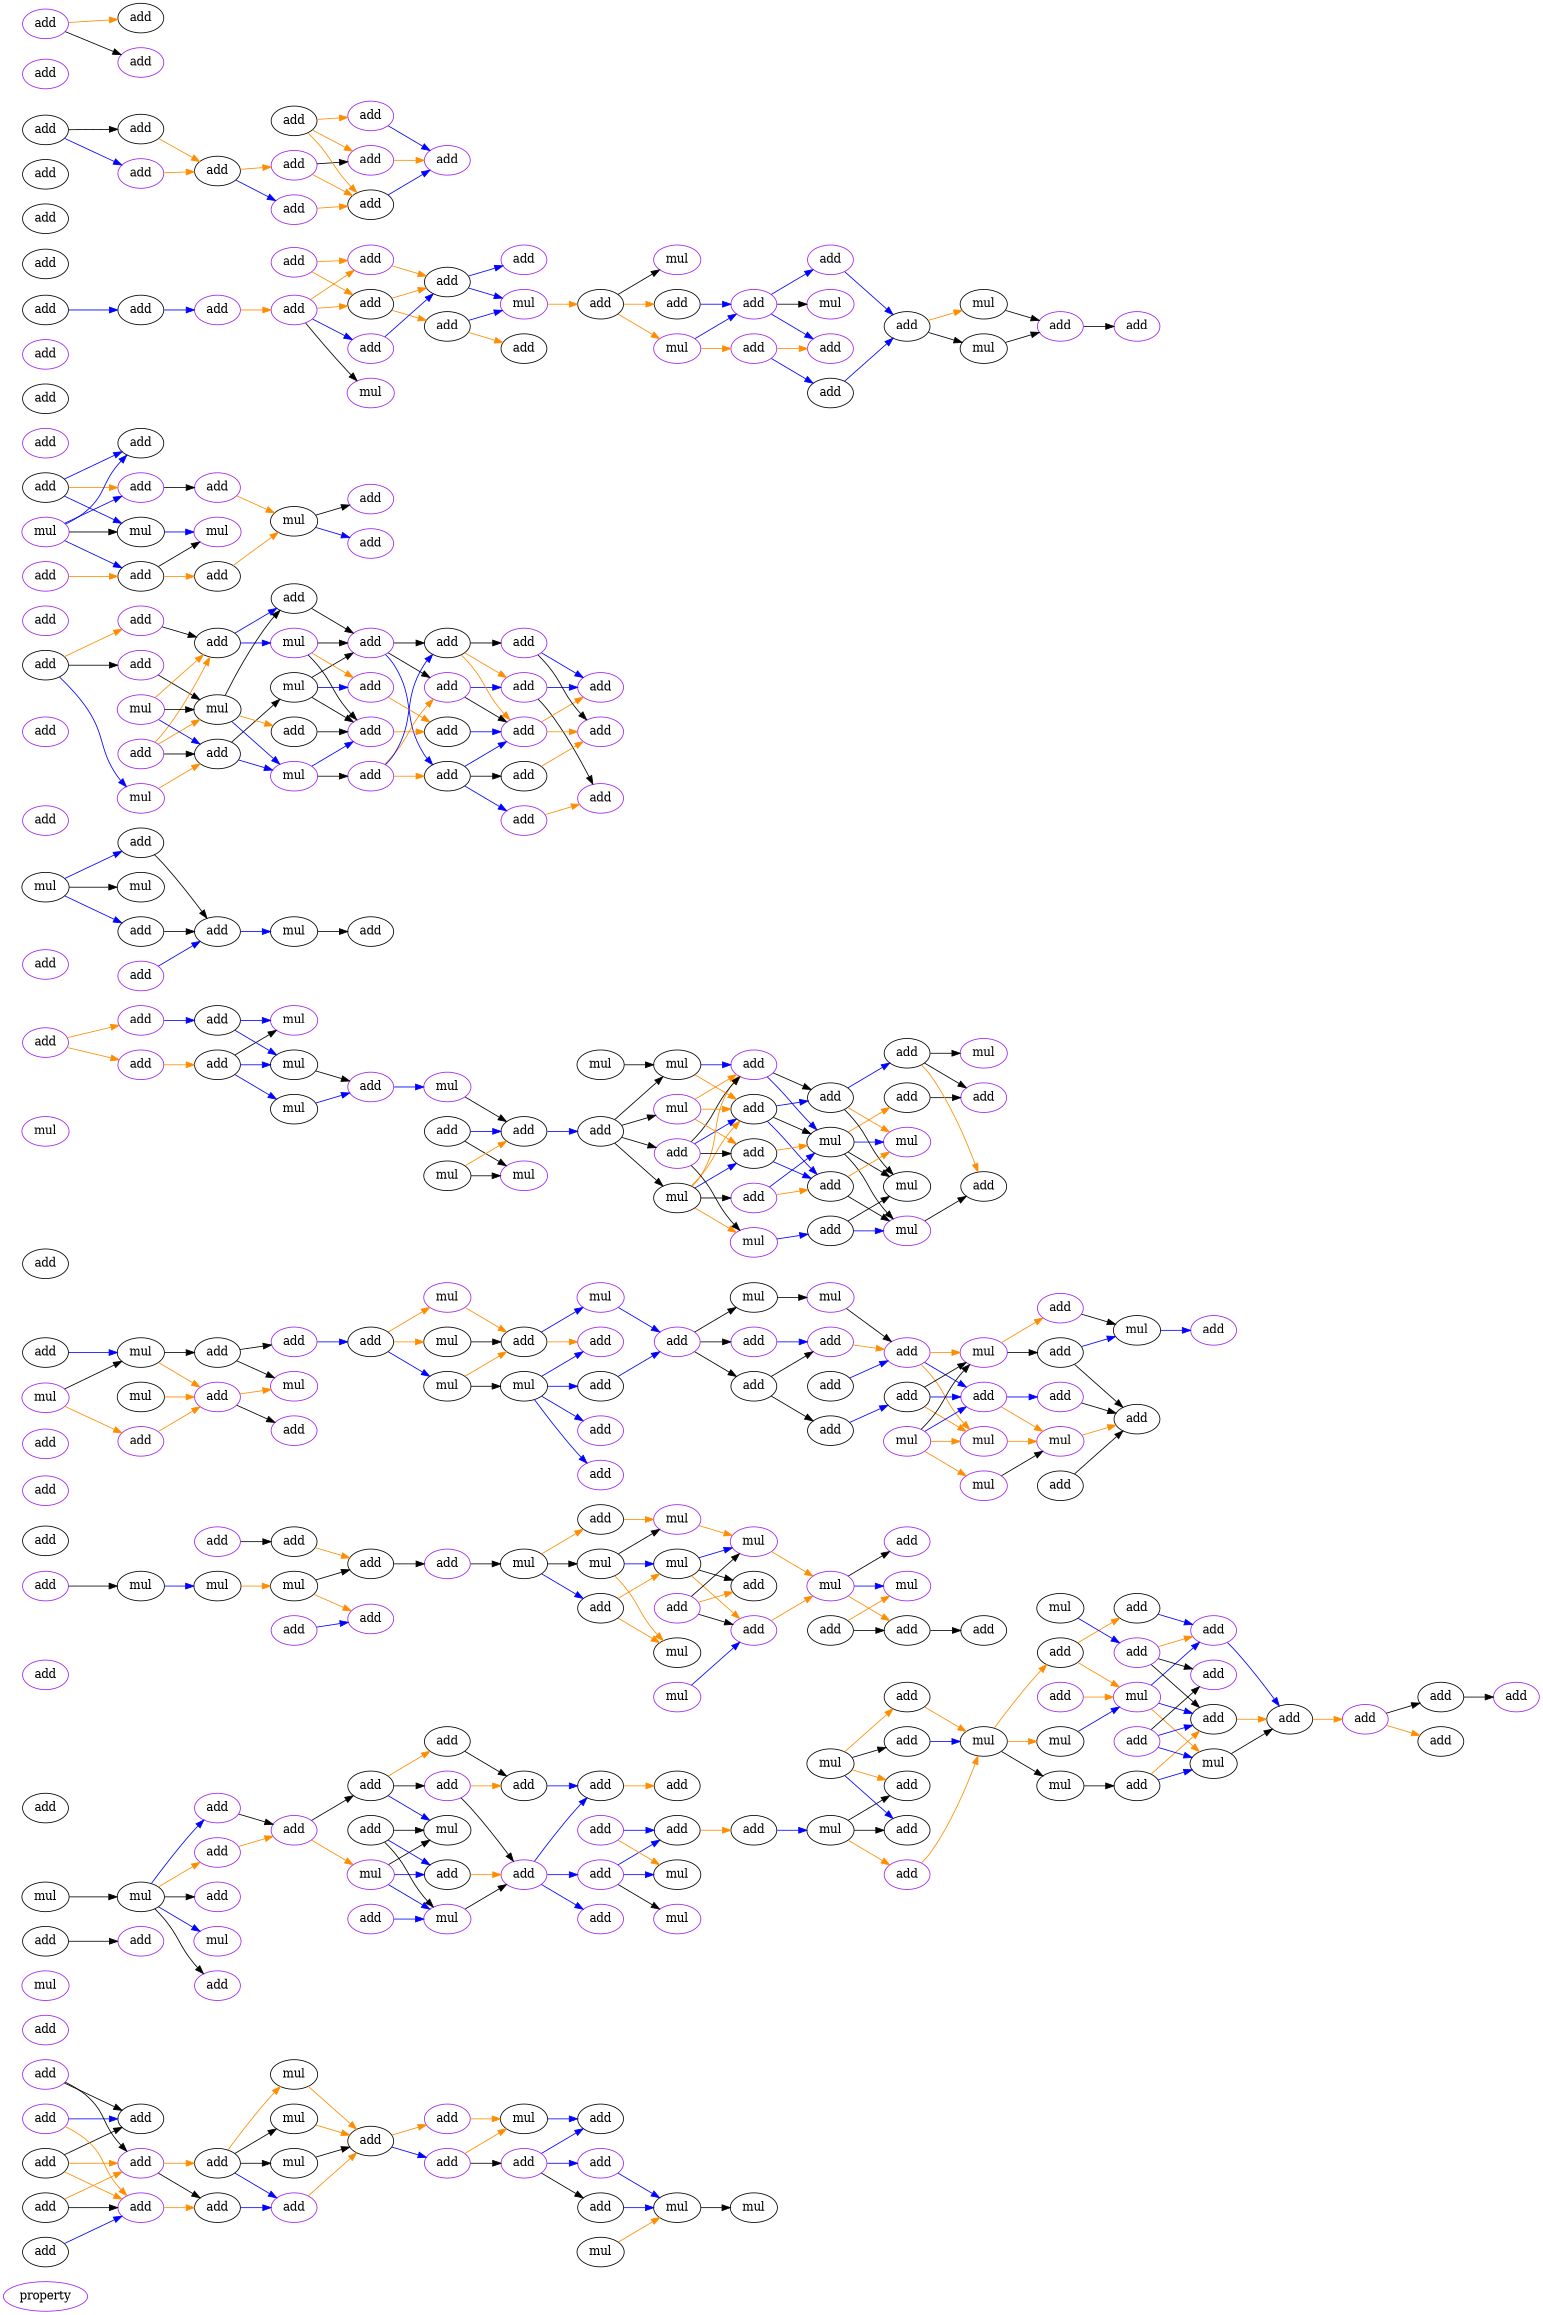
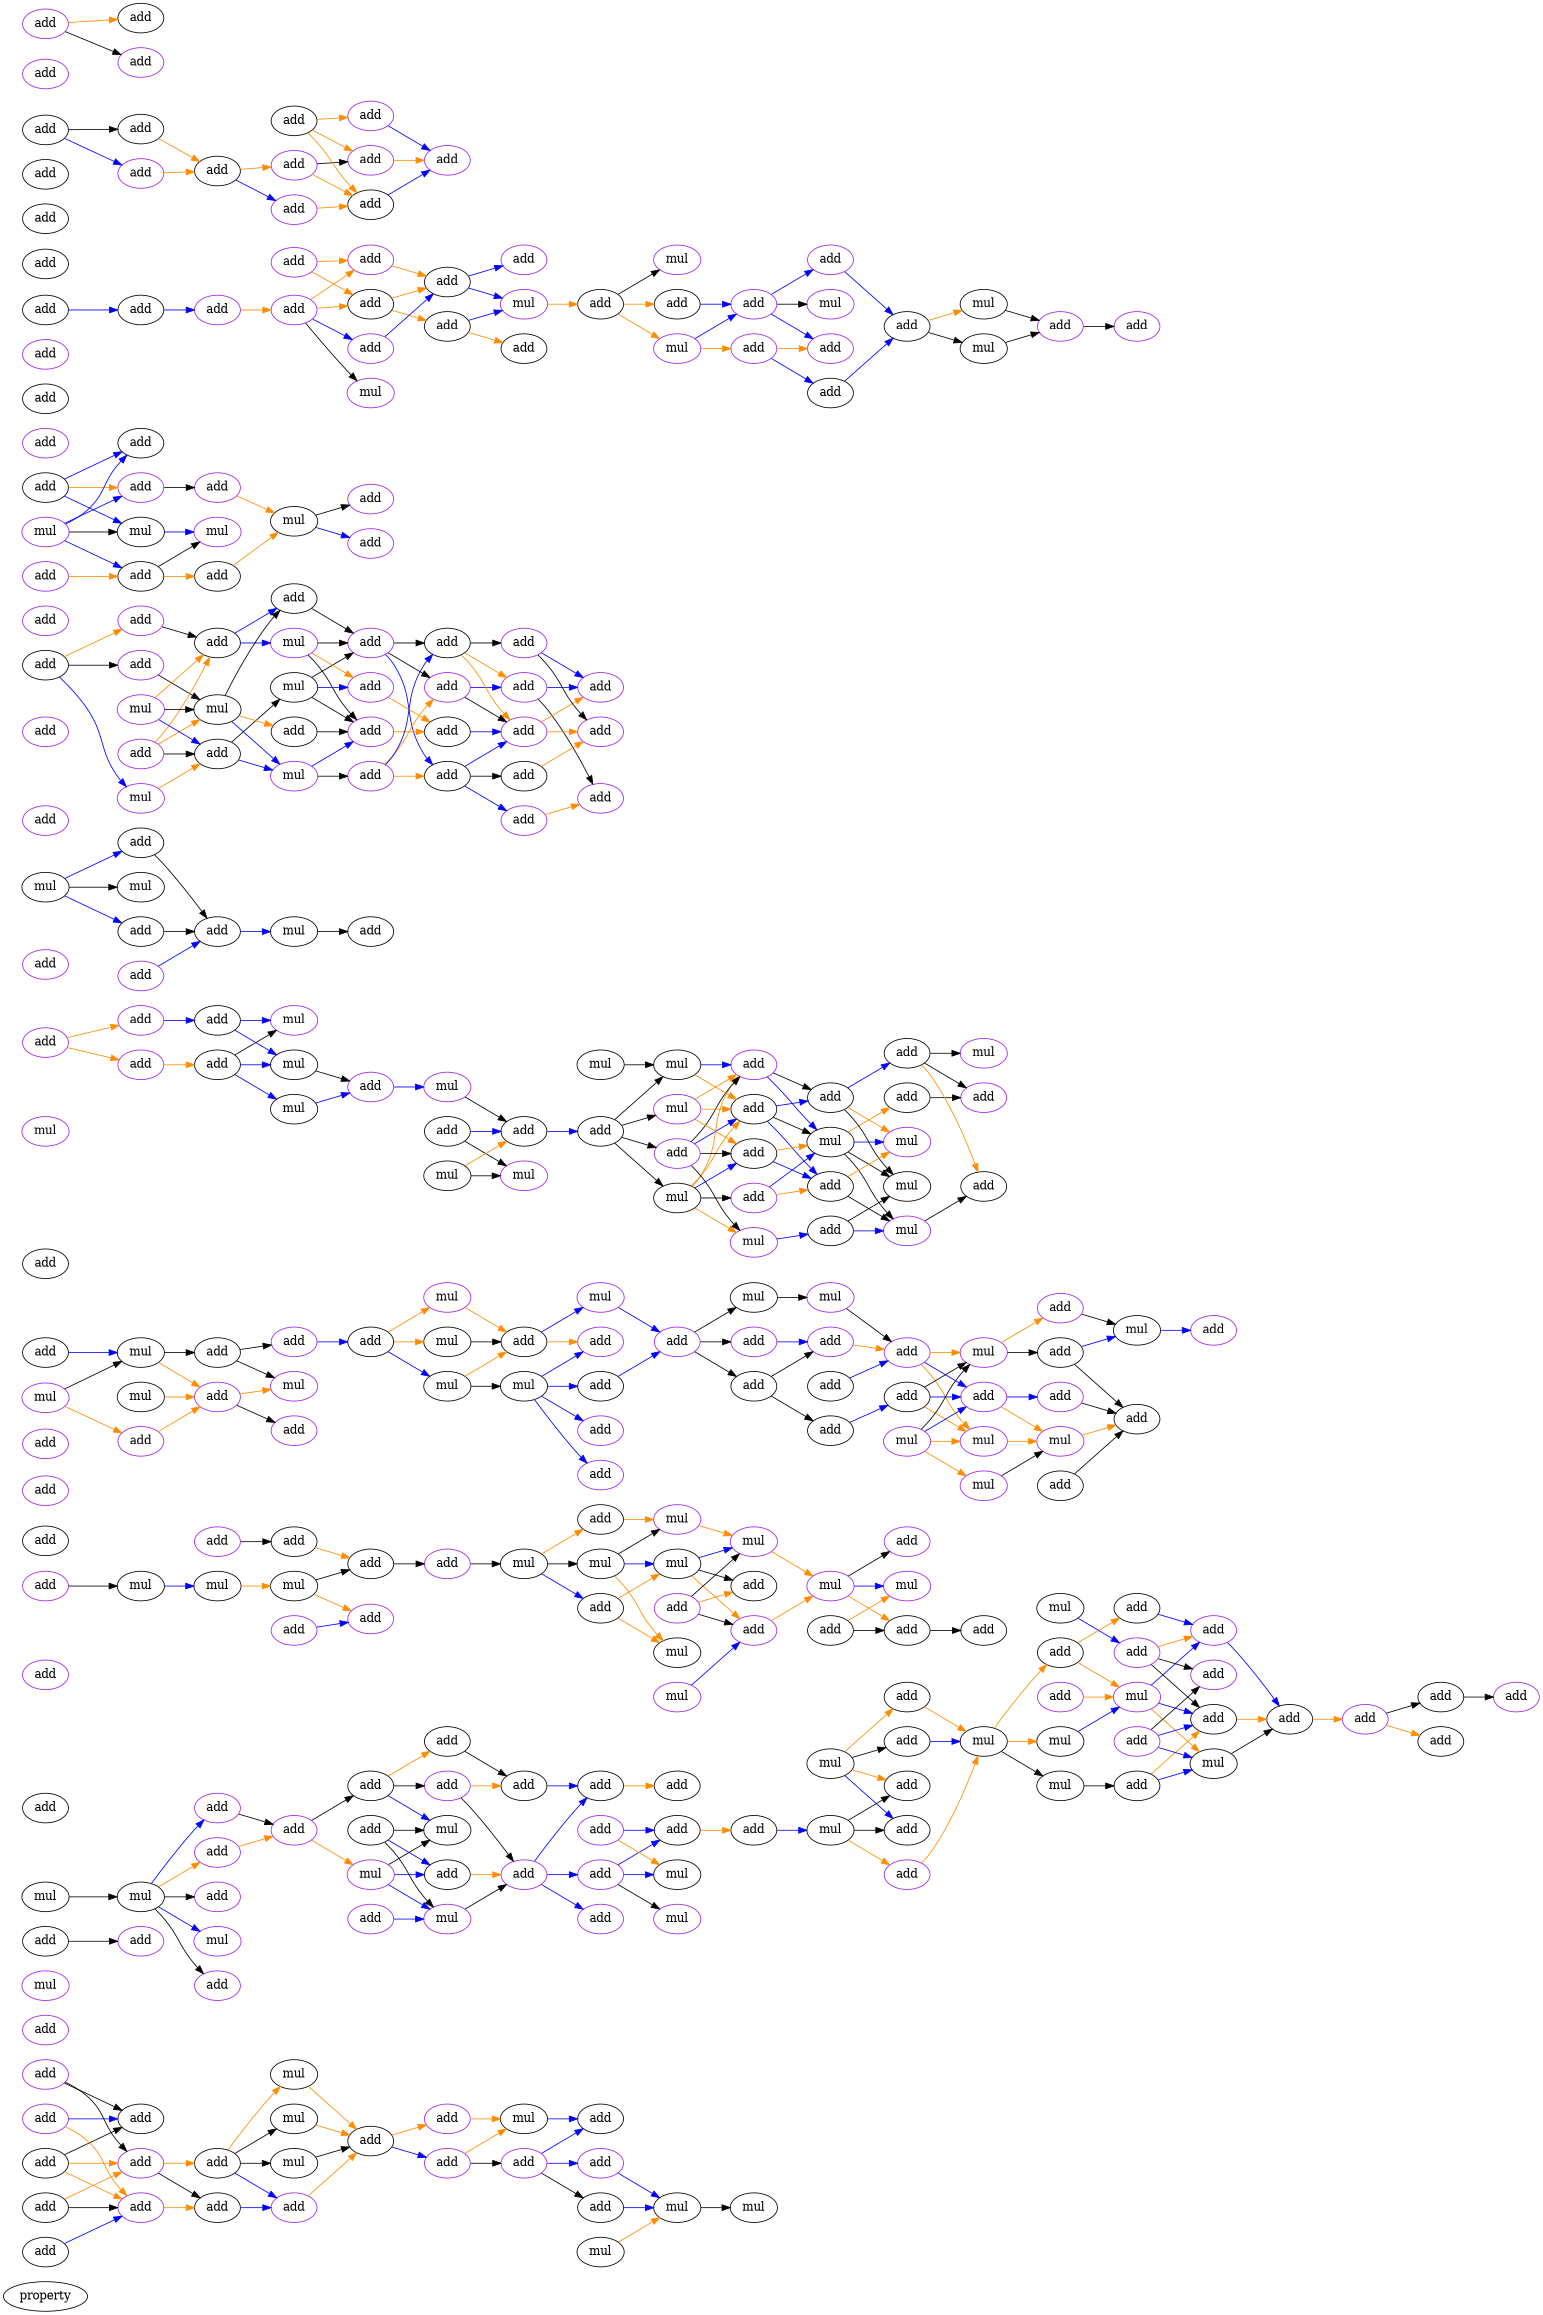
node "property": color purple -> black
